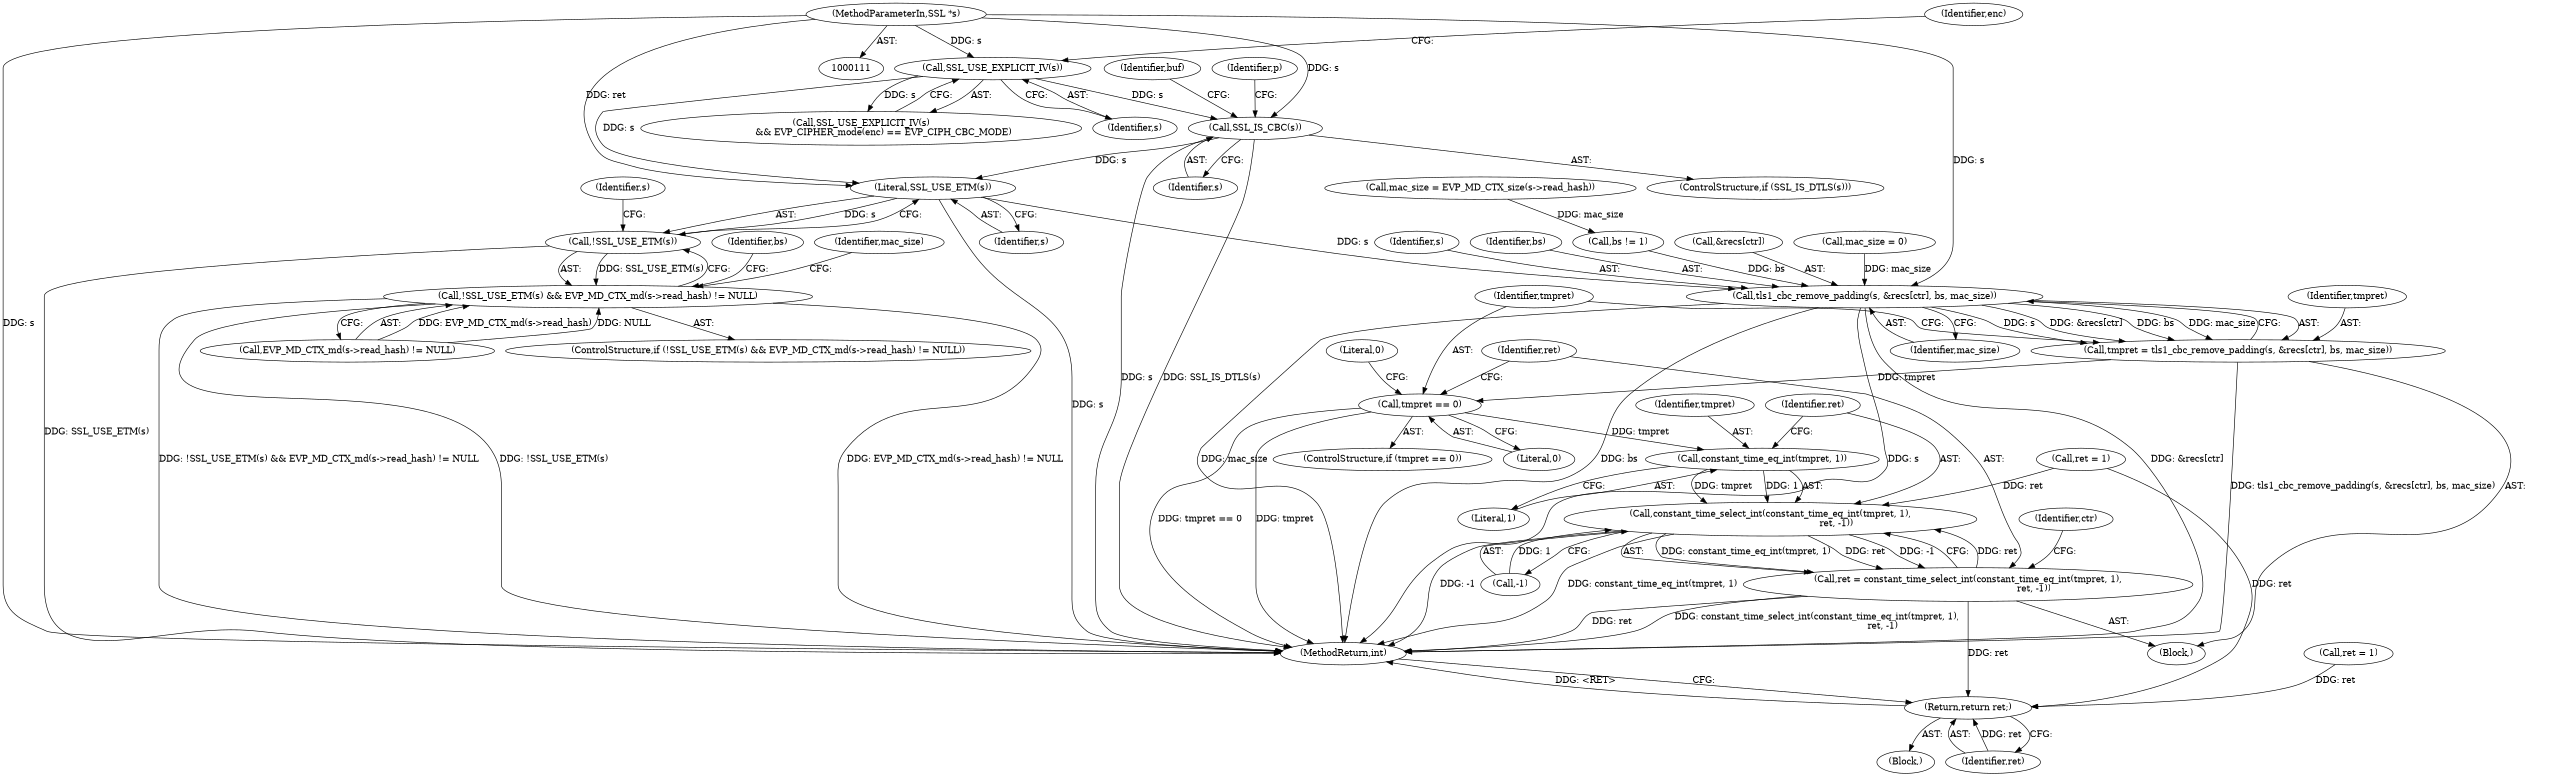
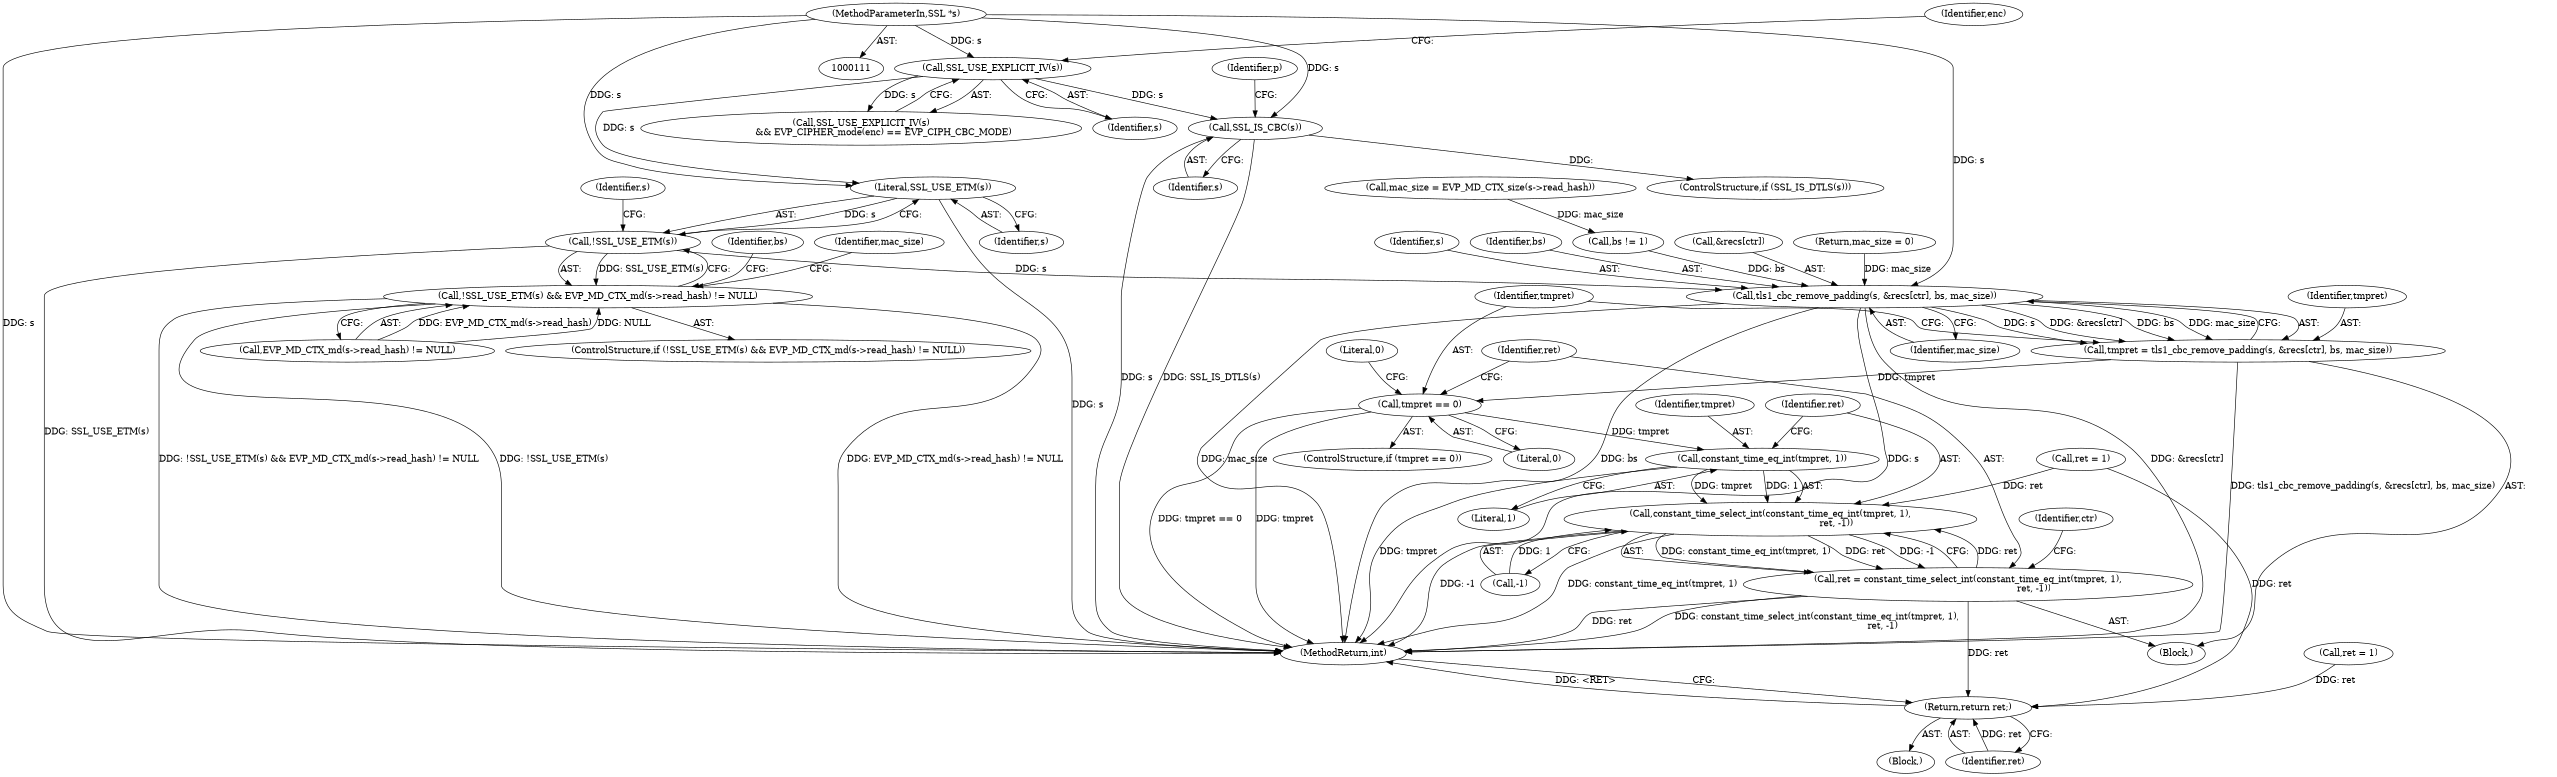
node "(Identifier,buf)": removed
edge "(MethodParameterIn,SSL *s)" -> "(Literal,SSL_USE_ETM(s))": label "DDG: ret" -> "DDG: s"
edge "(Call,SSL_IS_CBC(s))" -> "(Literal,SSL_USE_ETM(s))": removed, label "DDG: s"
edge "(Call,SSL_IS_CBC(s))" -> "(ControlStructure,if (SSL_IS_DTLS(s)))": label "AST: " -> "DDG: "
node "(Call,mac_size = 0)": label "(Call,mac_size = 0)" -> "(Return,mac_size = 0)"
edge "(Literal,SSL_USE_ETM(s))" -> "(Call,tls1_cbc_remove_padding(s, &recs[ctr], bs, mac_size))": now "(Call,!SSL_USE_ETM(s))" -> "(Call,tls1_cbc_remove_padding(s, &recs[ctr], bs, mac_size))"
edge "(Call,constant_time_eq_int(tmpret, 1))" -> "(MethodReturn,int)": added, label "DDG: tmpret"
